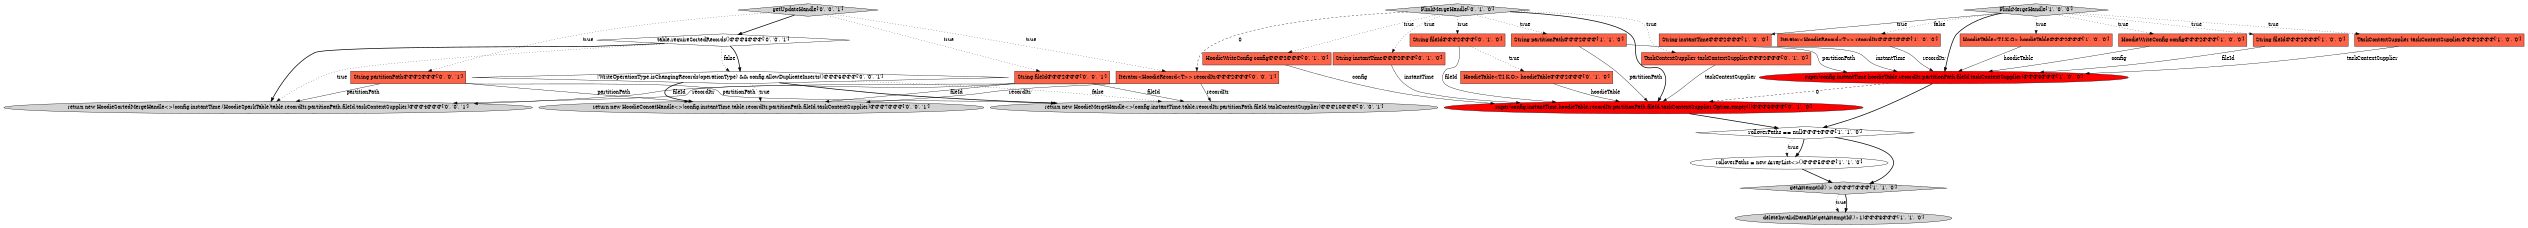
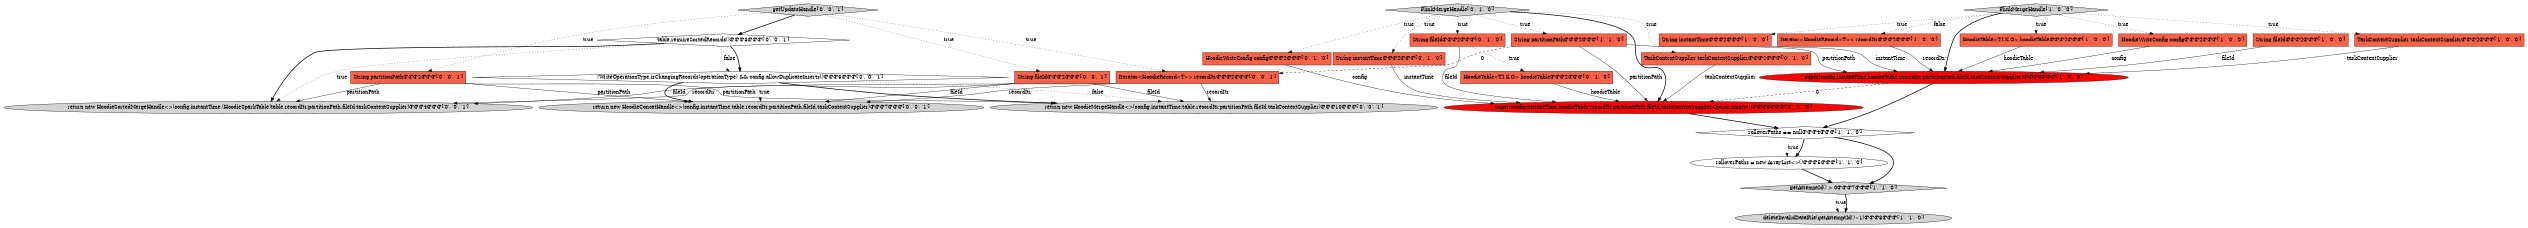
edge "FlinkMergeHandle['0', '1', '0']" -> "Iterator<HoodieRecord<T>> recordItr@@@2@@@['0', '0', '1']": now "String partitionPath@@@2@@@['1', '1', '0']" -> "Iterator<HoodieRecord<T>> recordItr@@@2@@@['0', '0', '1']"
edge "FlinkMergeHandle['1', '0', '0']" -> "String instantTime@@@2@@@['1', '0', '0']": style solid -> dotted
edge "FlinkMergeHandle['1', '0', '0']" -> "String fileId@@@2@@@['1', '0', '0']": removed, label "true"
